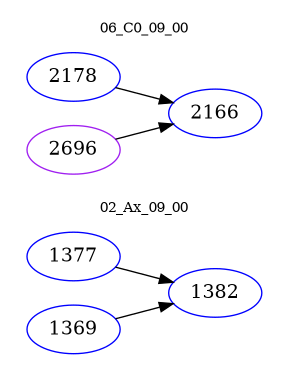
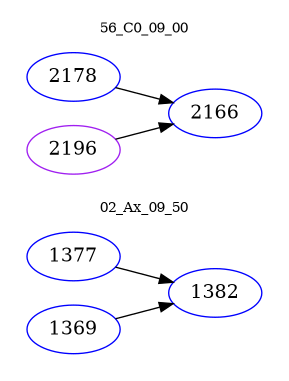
cluster "06_C0_09_00": label "06_C0_09_00" -> "56_C0_09_00"
node "2696": label "2696" -> "2196"
cluster "02_Ax_09_00": label "02_Ax_09_00" -> "02_Ax_09_50"
